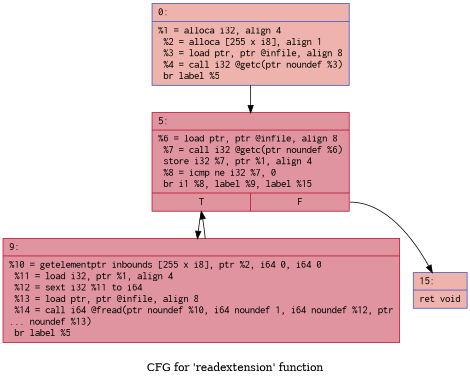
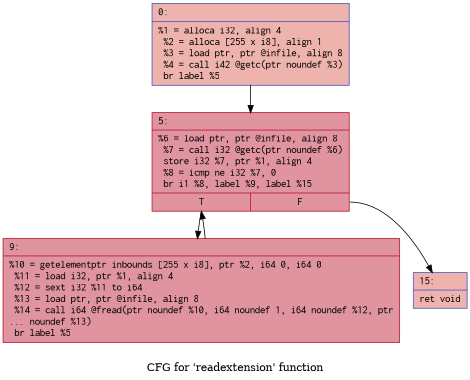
node "0:": text "%4 = call i32 @getc(ptr noundef %3)" -> "%4 = call i42 @getc(ptr noundef %3)"
